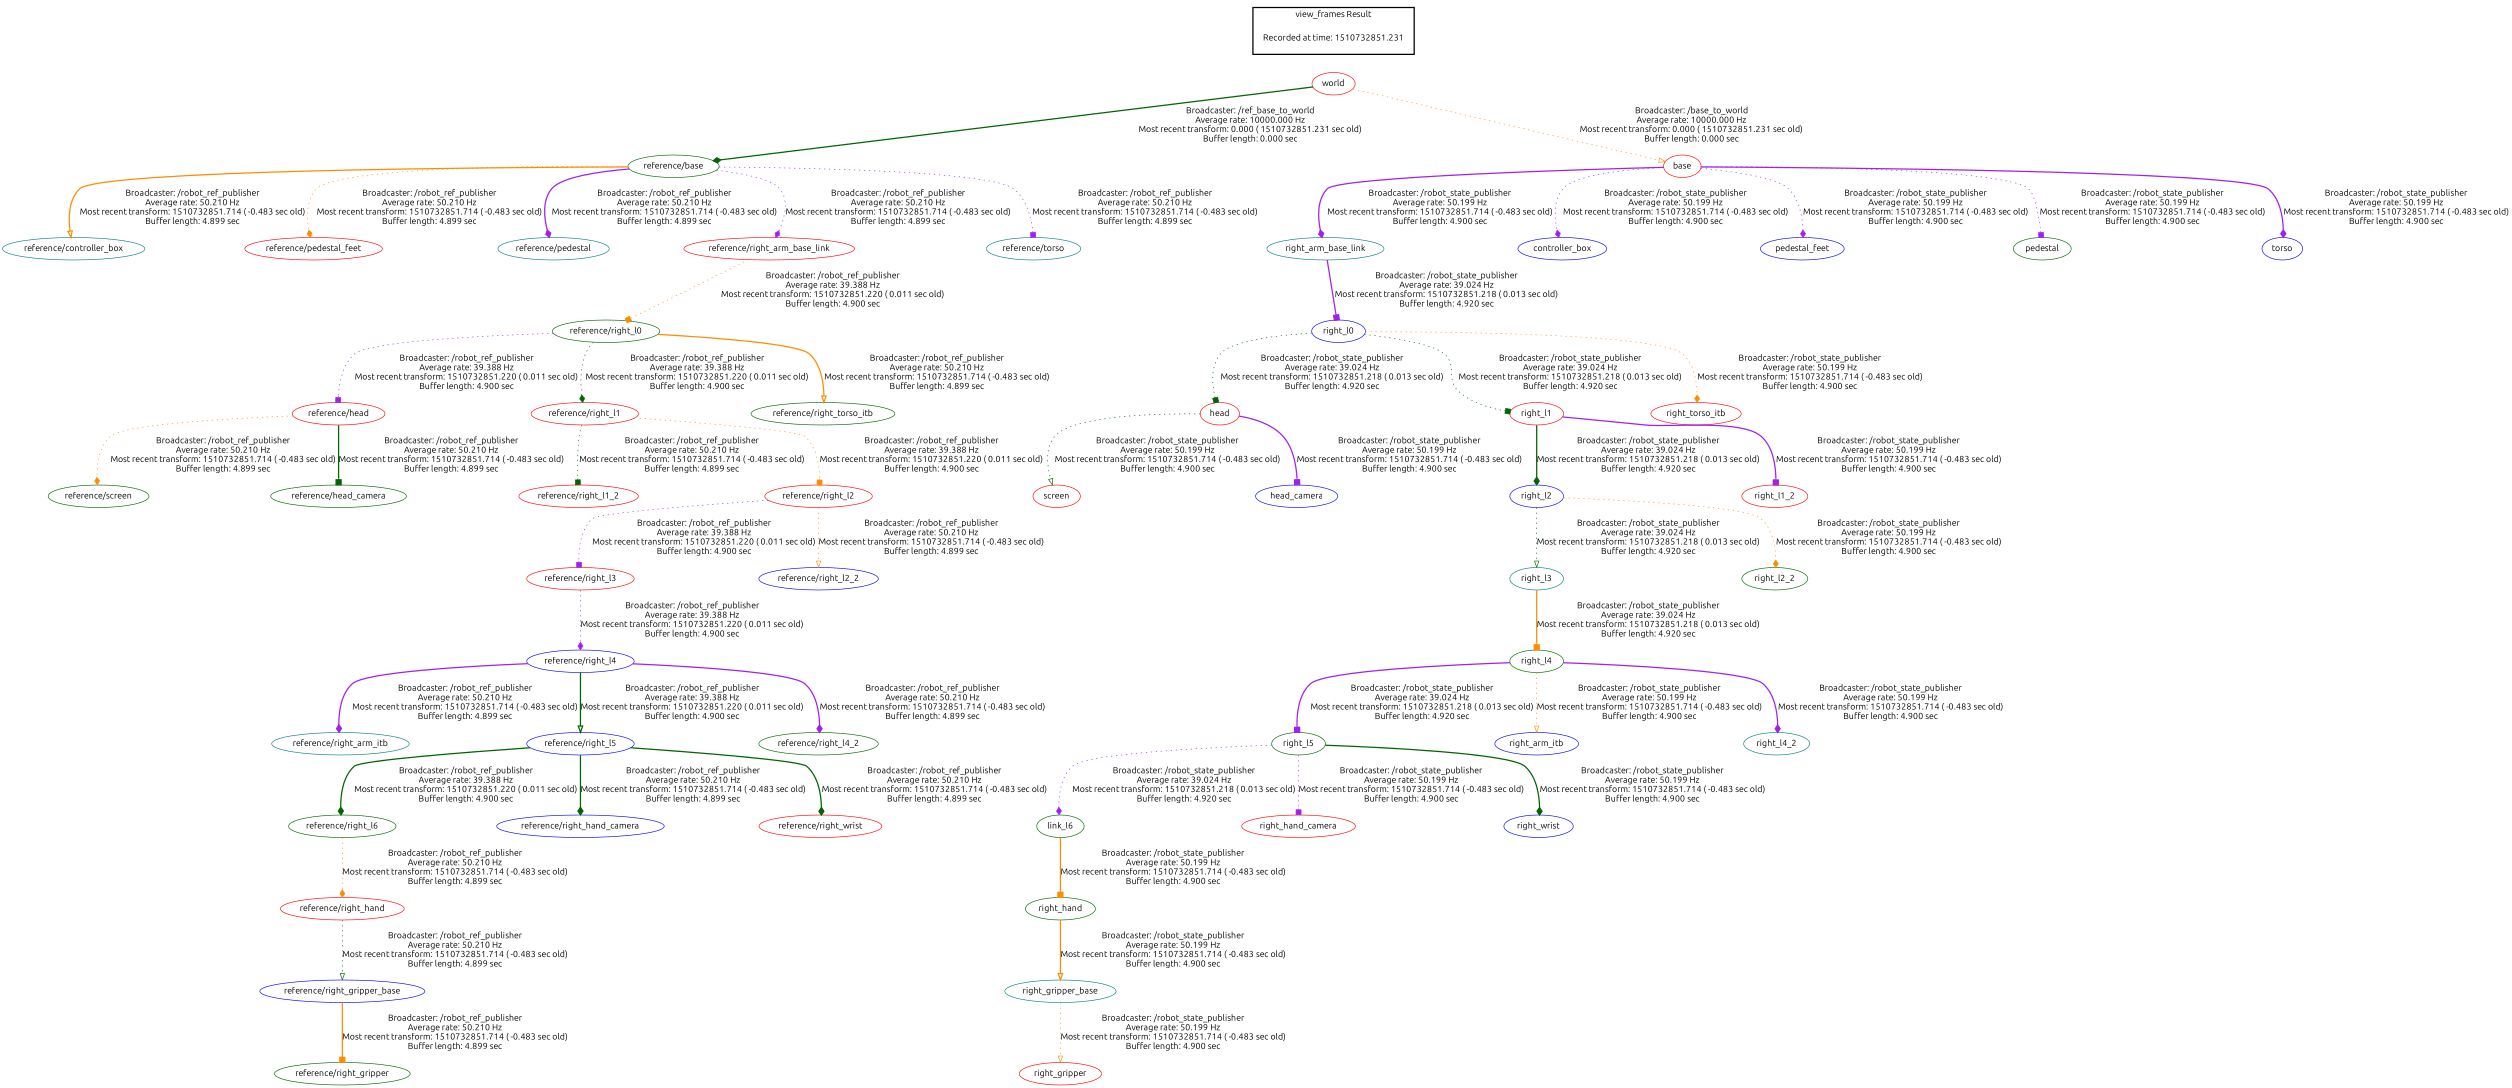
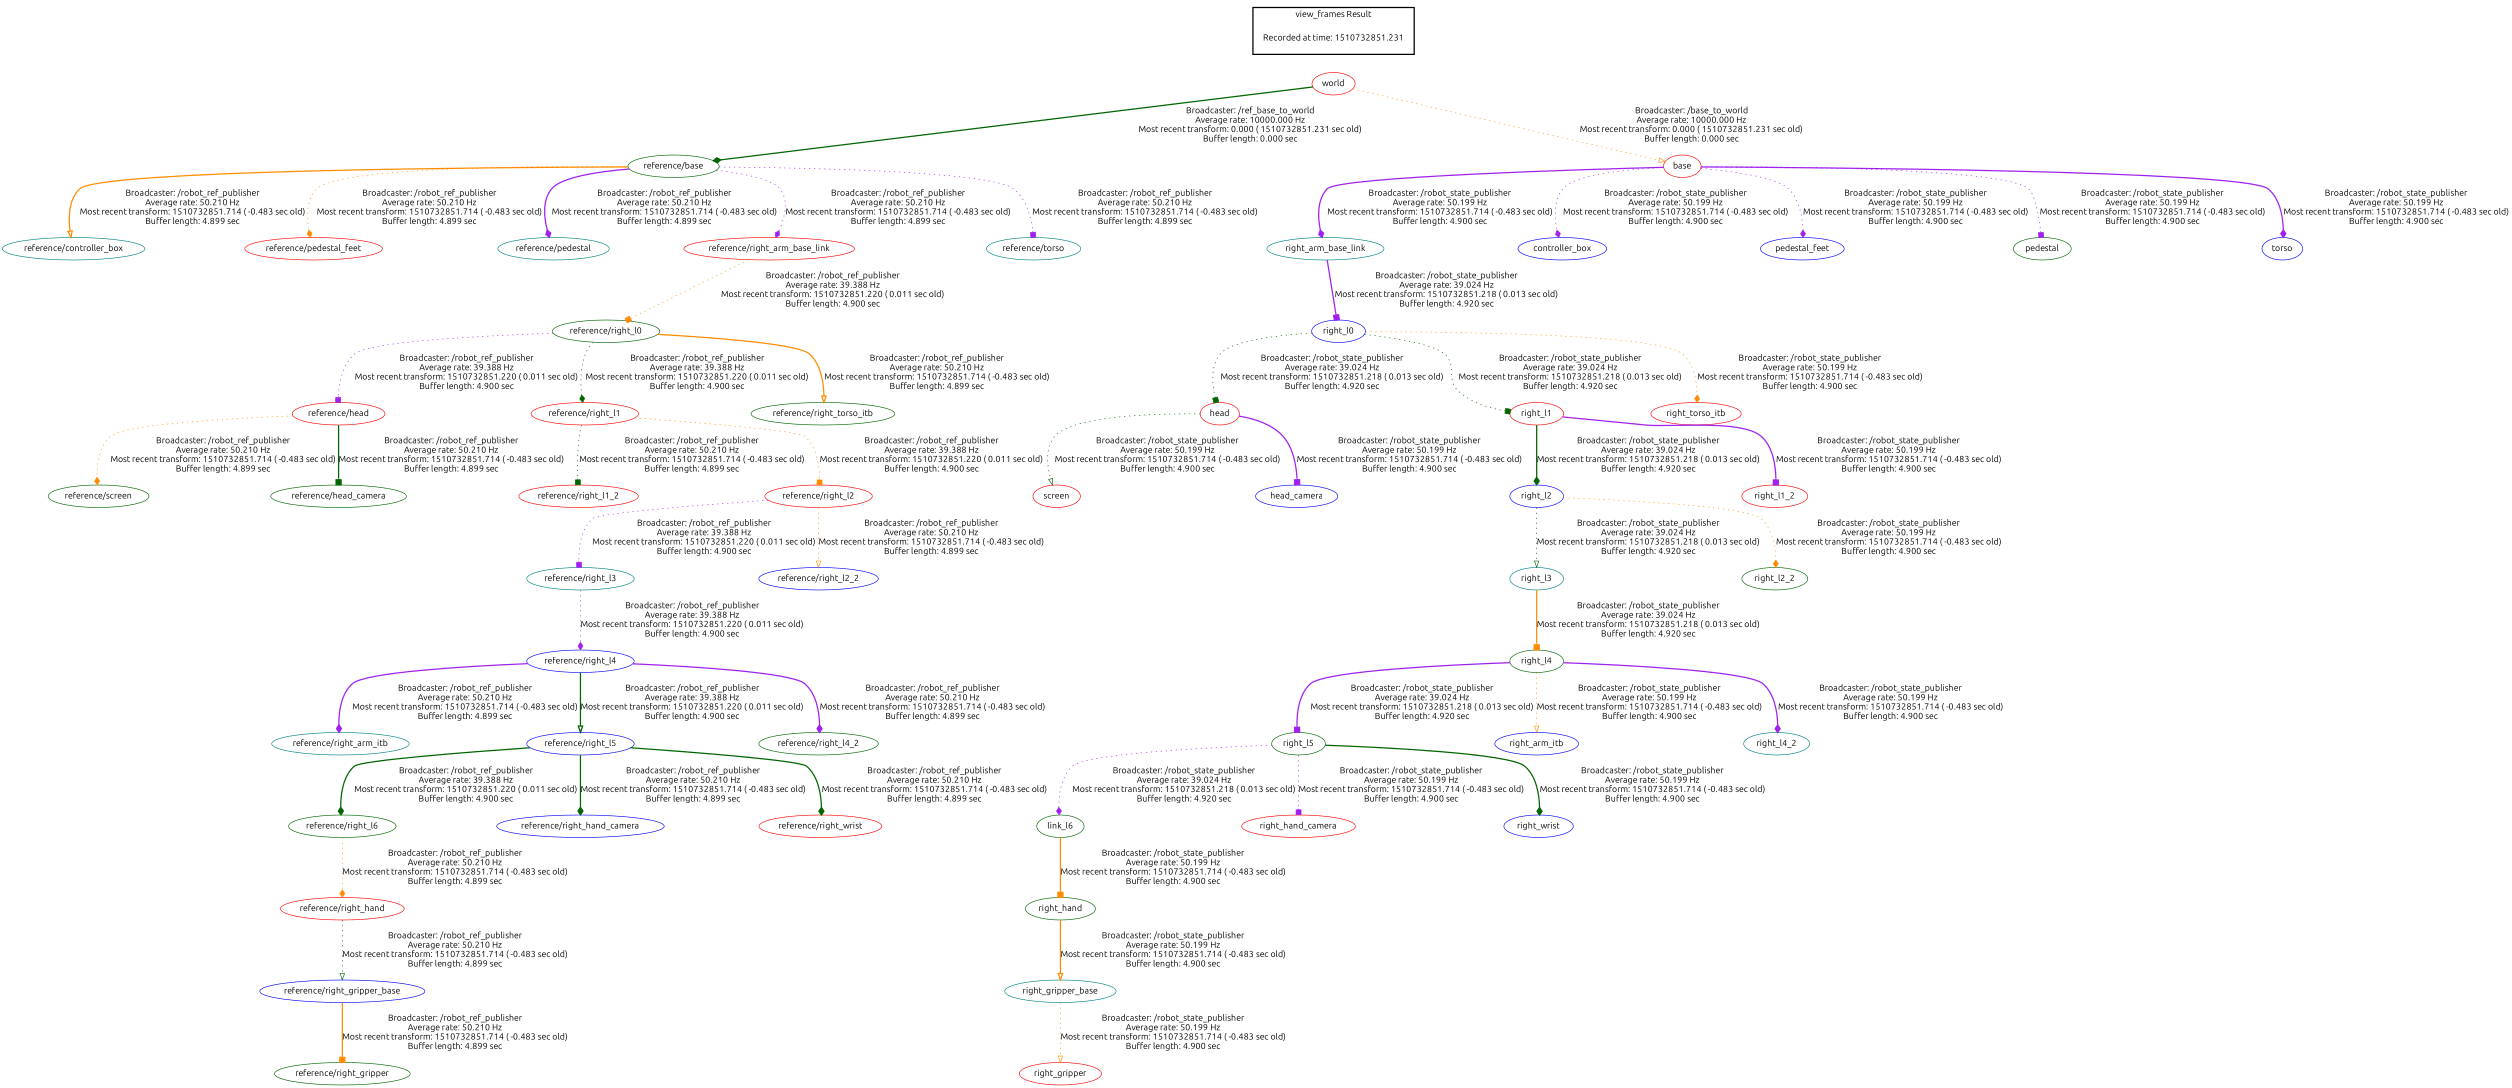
node "reference/right_l3": color red -> teal
